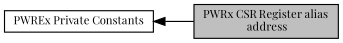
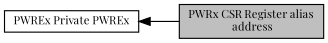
node "PWREx Private Constants": label "PWREx Private Constants" -> "PWREx Private PWREx"
